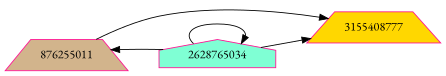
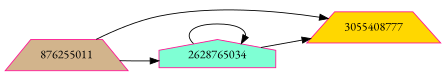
node "3155408777": label "3155408777" -> "3055408777"
edge "2628765034" -> "876255011": reversed
